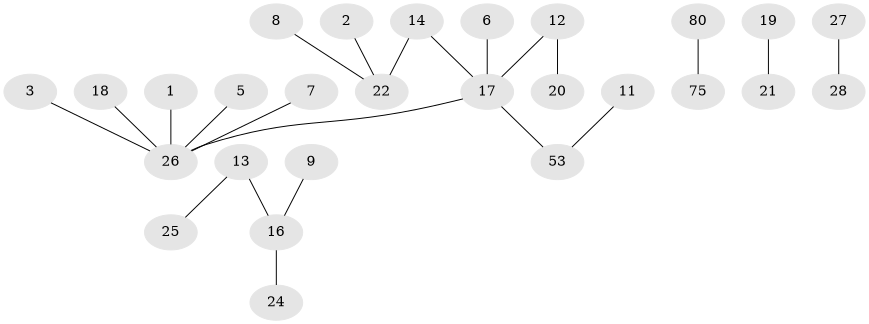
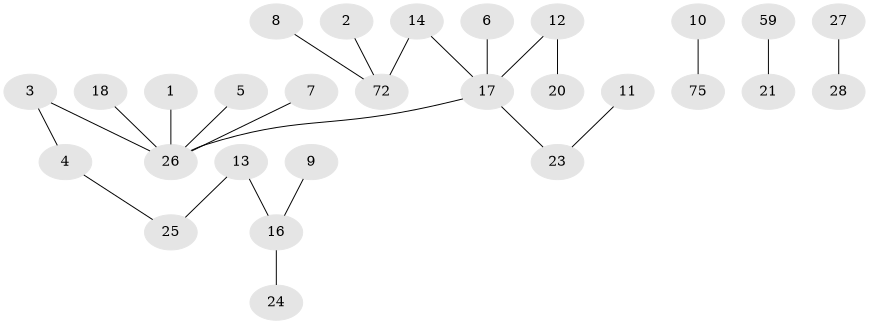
node "80": label "80" -> "10"
node "19": label "19" -> "59"
node "22": label "22" -> "72"
node "4": added
node "53": label "53" -> "23"
